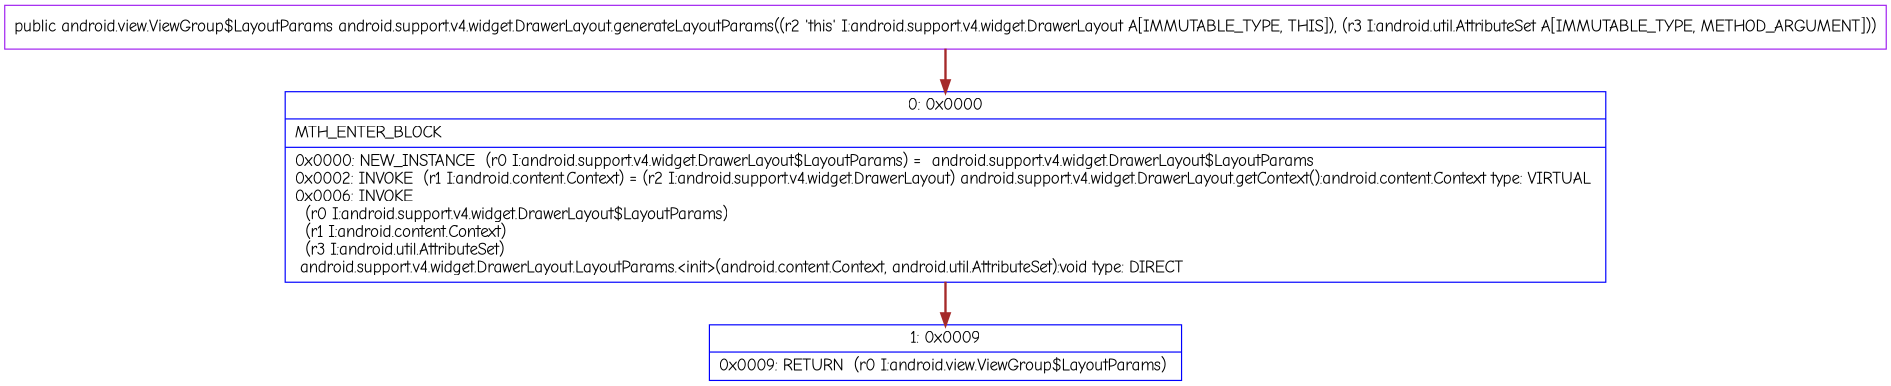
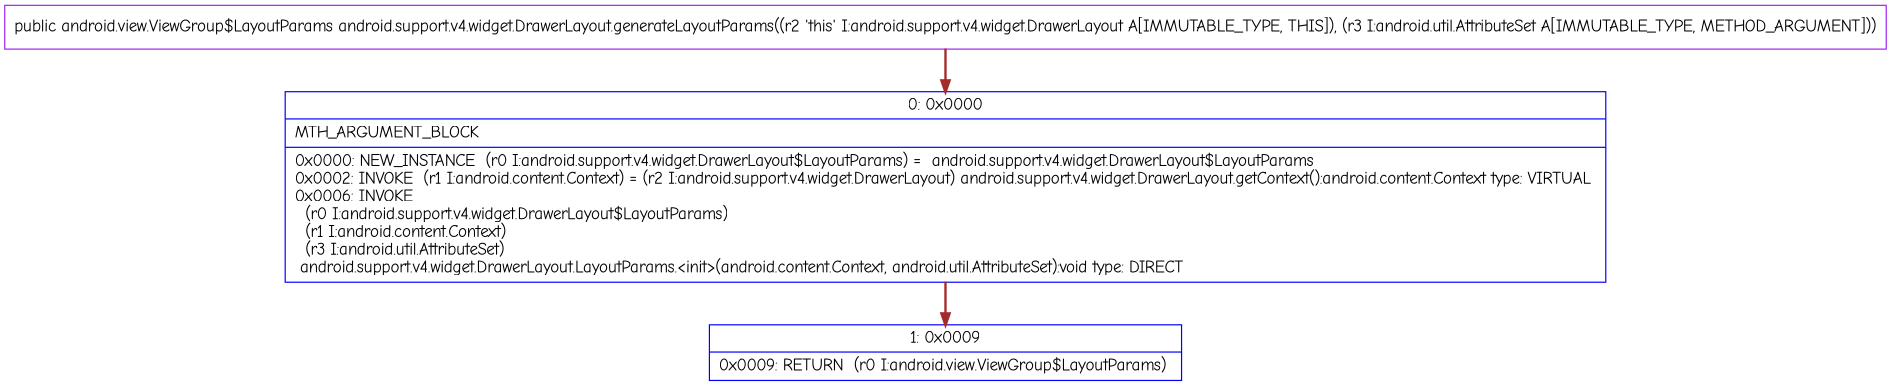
node "0: 0x0000": text "MTH_ENTER_BLOCK" -> "MTH_ARGUMENT_BLOCK"
